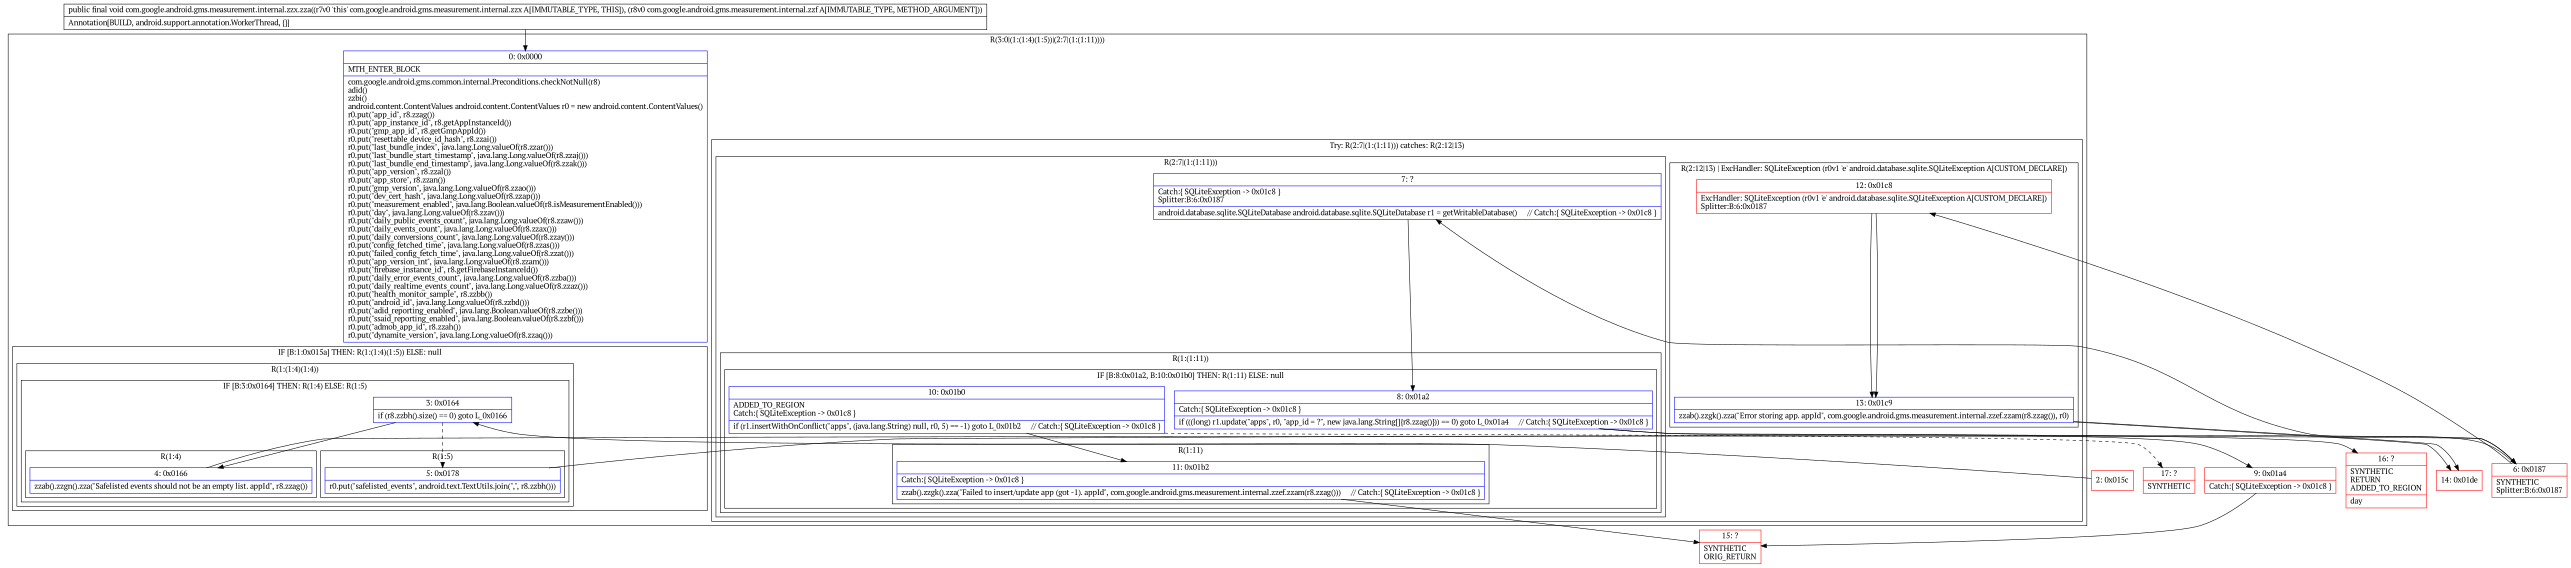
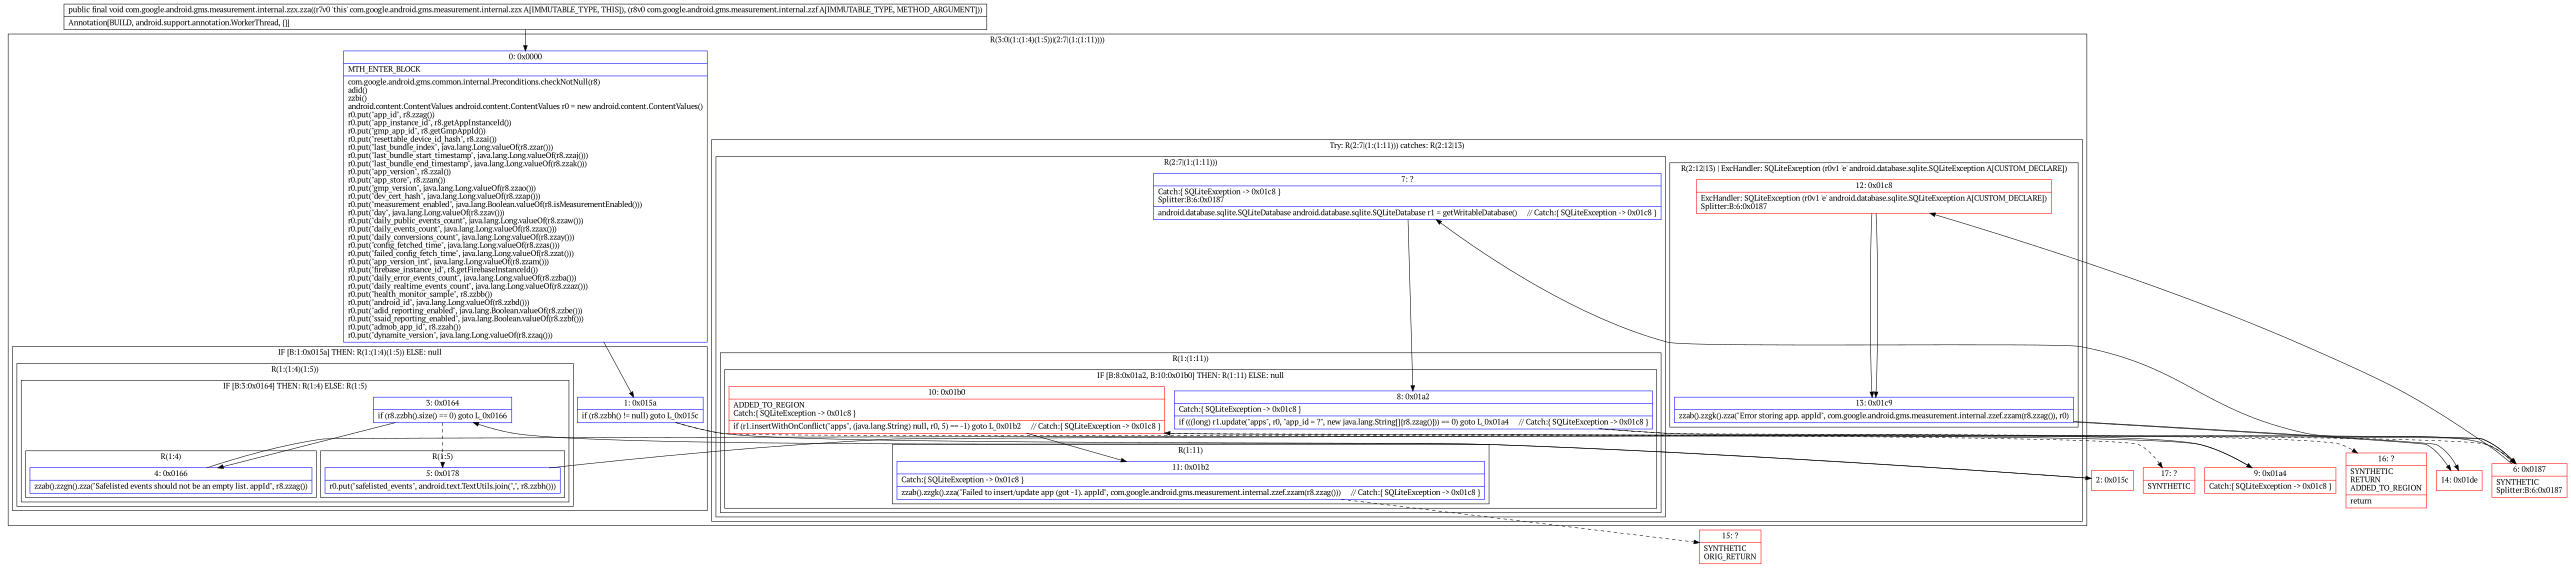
cluster "R(1:(1:4)(1:4))": label "R(1:(1:4)(1:4))" -> "R(1:(1:4)(1:5))"
node "1: 0x015a": added
node "10: 0x01b0": color blue -> red
edge "8: 0x01a2" -> "16: ?": style solid -> dashed
node "16: ?": text "day" -> "return"
edge "11: 0x01b2" -> "15: ?": style solid -> dashed
edge "9: 0x01a4" -> "15: ?": now "9: 0x01a4" -> "10: 0x01b0"
